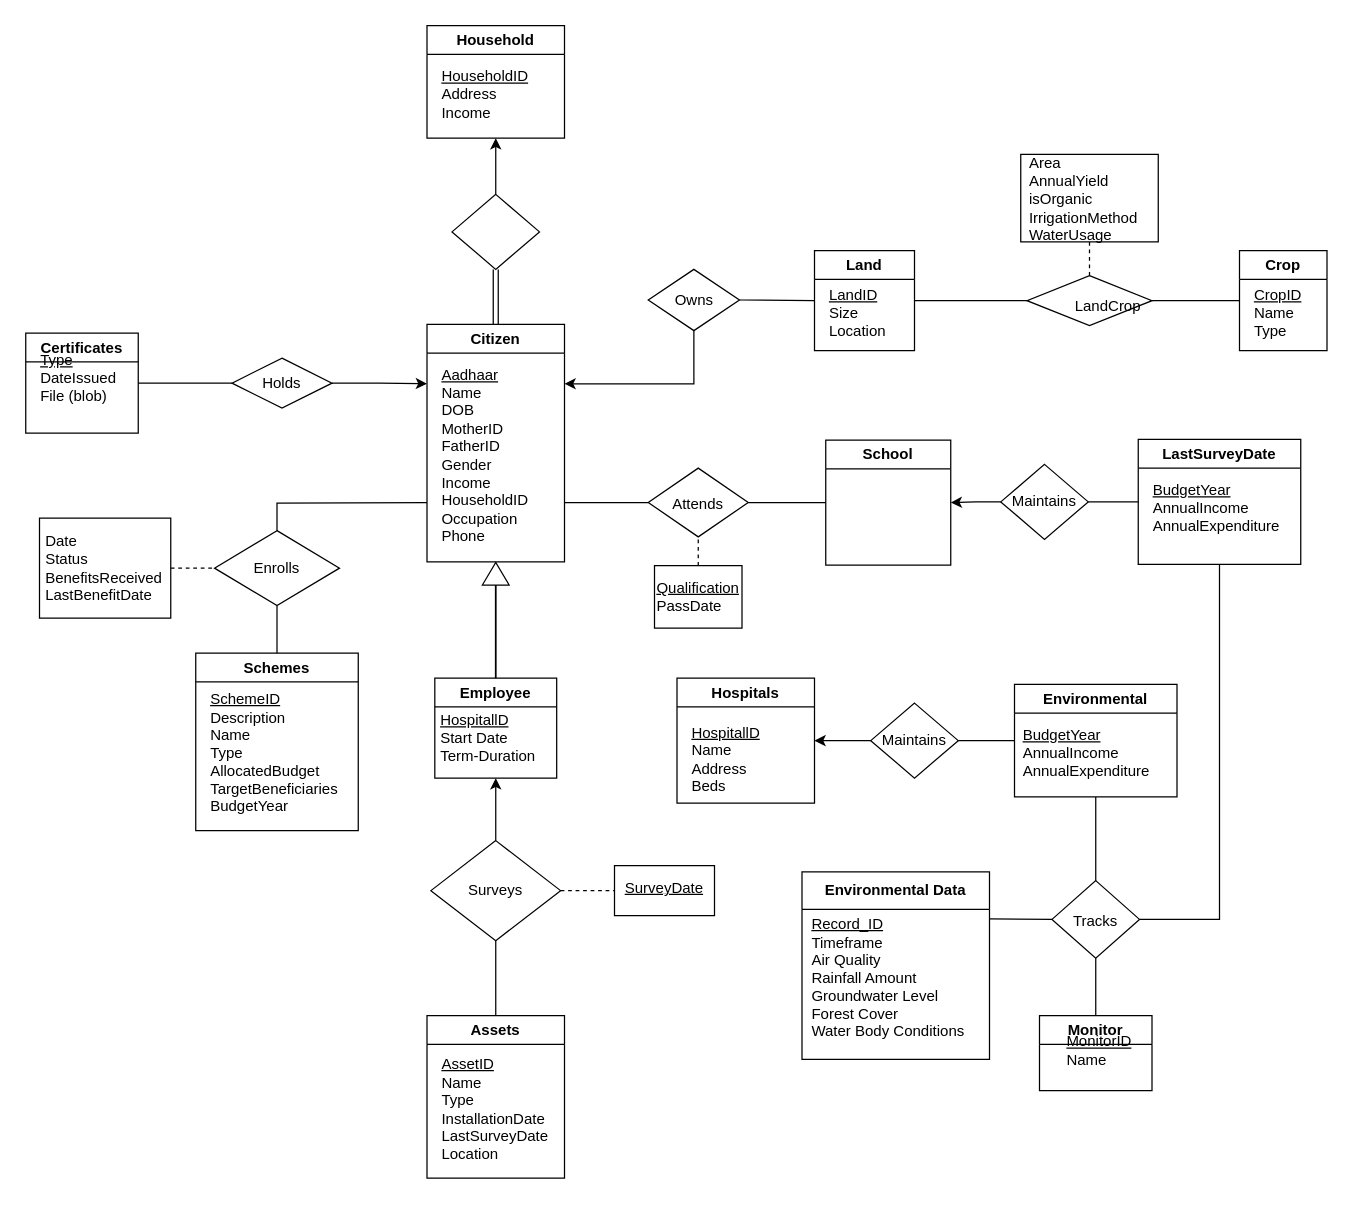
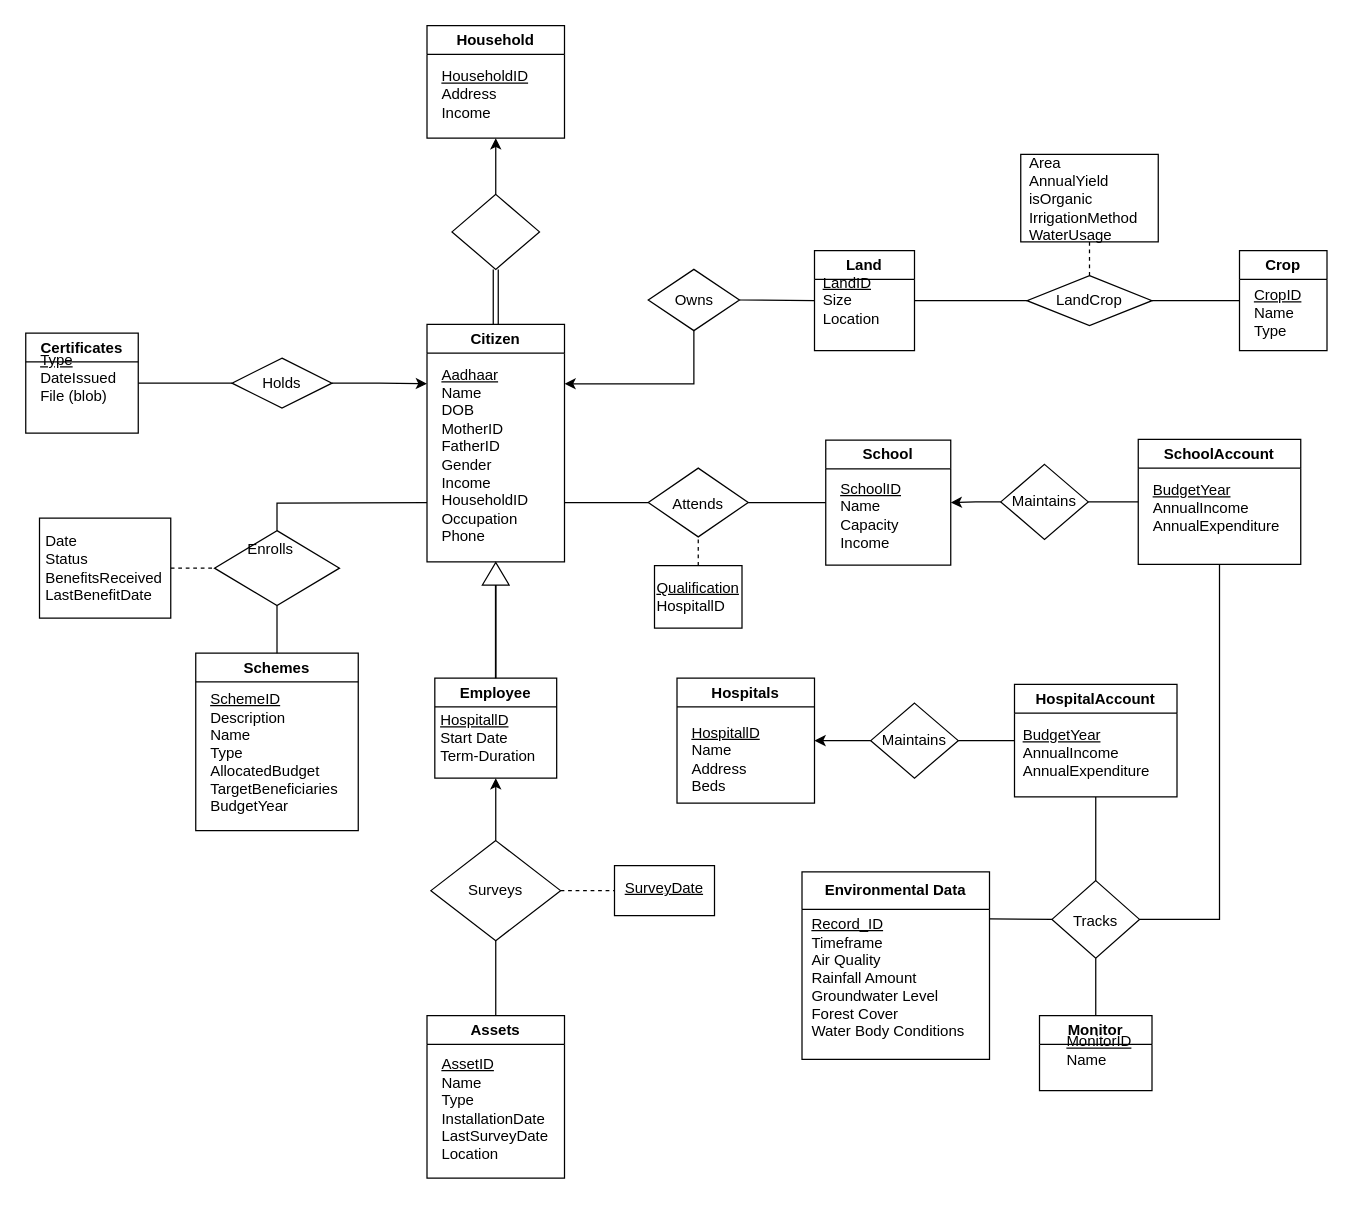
node "LandCrop": moved (1108, 307) -> (1089, 301)
node "LandID Size Location": moved (868, 313) -> (861, 301)
node "LastSurveyDate": label "LastSurveyDate" -> "SchoolAccount"
node "SchoolID Name Capacity Income": added
node "Enrolls": moved (277, 568) -> (271, 549)
node "Qualification PassDate": label "Qualification PassDate" -> "Qualification HospitallD"
node "Environmental": label "Environmental" -> "HospitalAccount"
